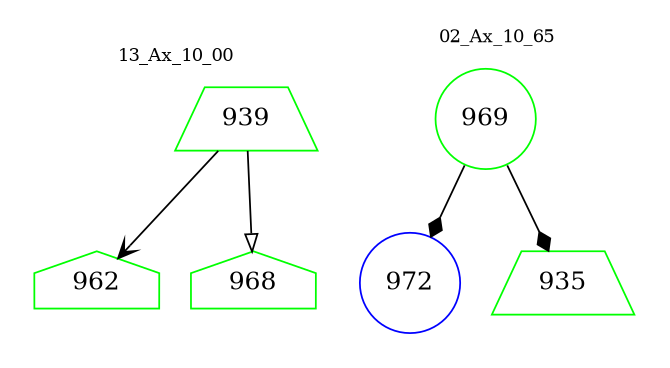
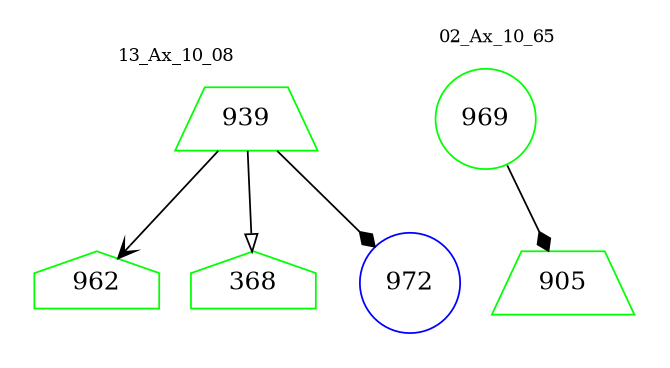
cluster "13_Ax_10_00": label "13_Ax_10_00" -> "13_Ax_10_08"
edge "969" -> "972": now "939" -> "972"
node "968": label "968" -> "368"
node "935": label "935" -> "905"
